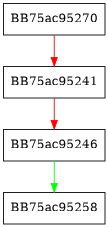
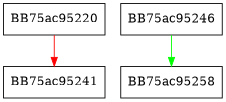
node "BB75ac95270": label "BB75ac95270" -> "BB75ac95220"
edge "BB75ac95241" -> "BB75ac95246": removed
